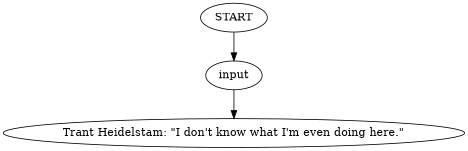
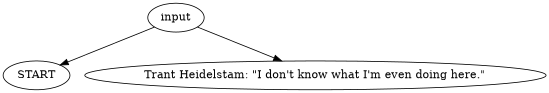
edge "START" -> "input": reversed
